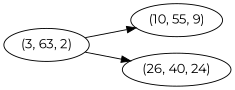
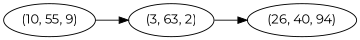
edge "(3, 63, 2)" -> "(10, 55, 9)": reversed
node "(26, 40, 24)": label "(26, 40, 24)" -> "(26, 40, 94)"
